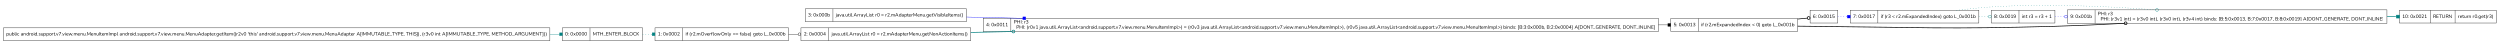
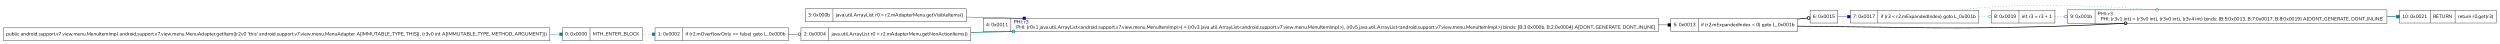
edge "6: 0x0015" -> "7: 0x0017": style dotted -> solid
